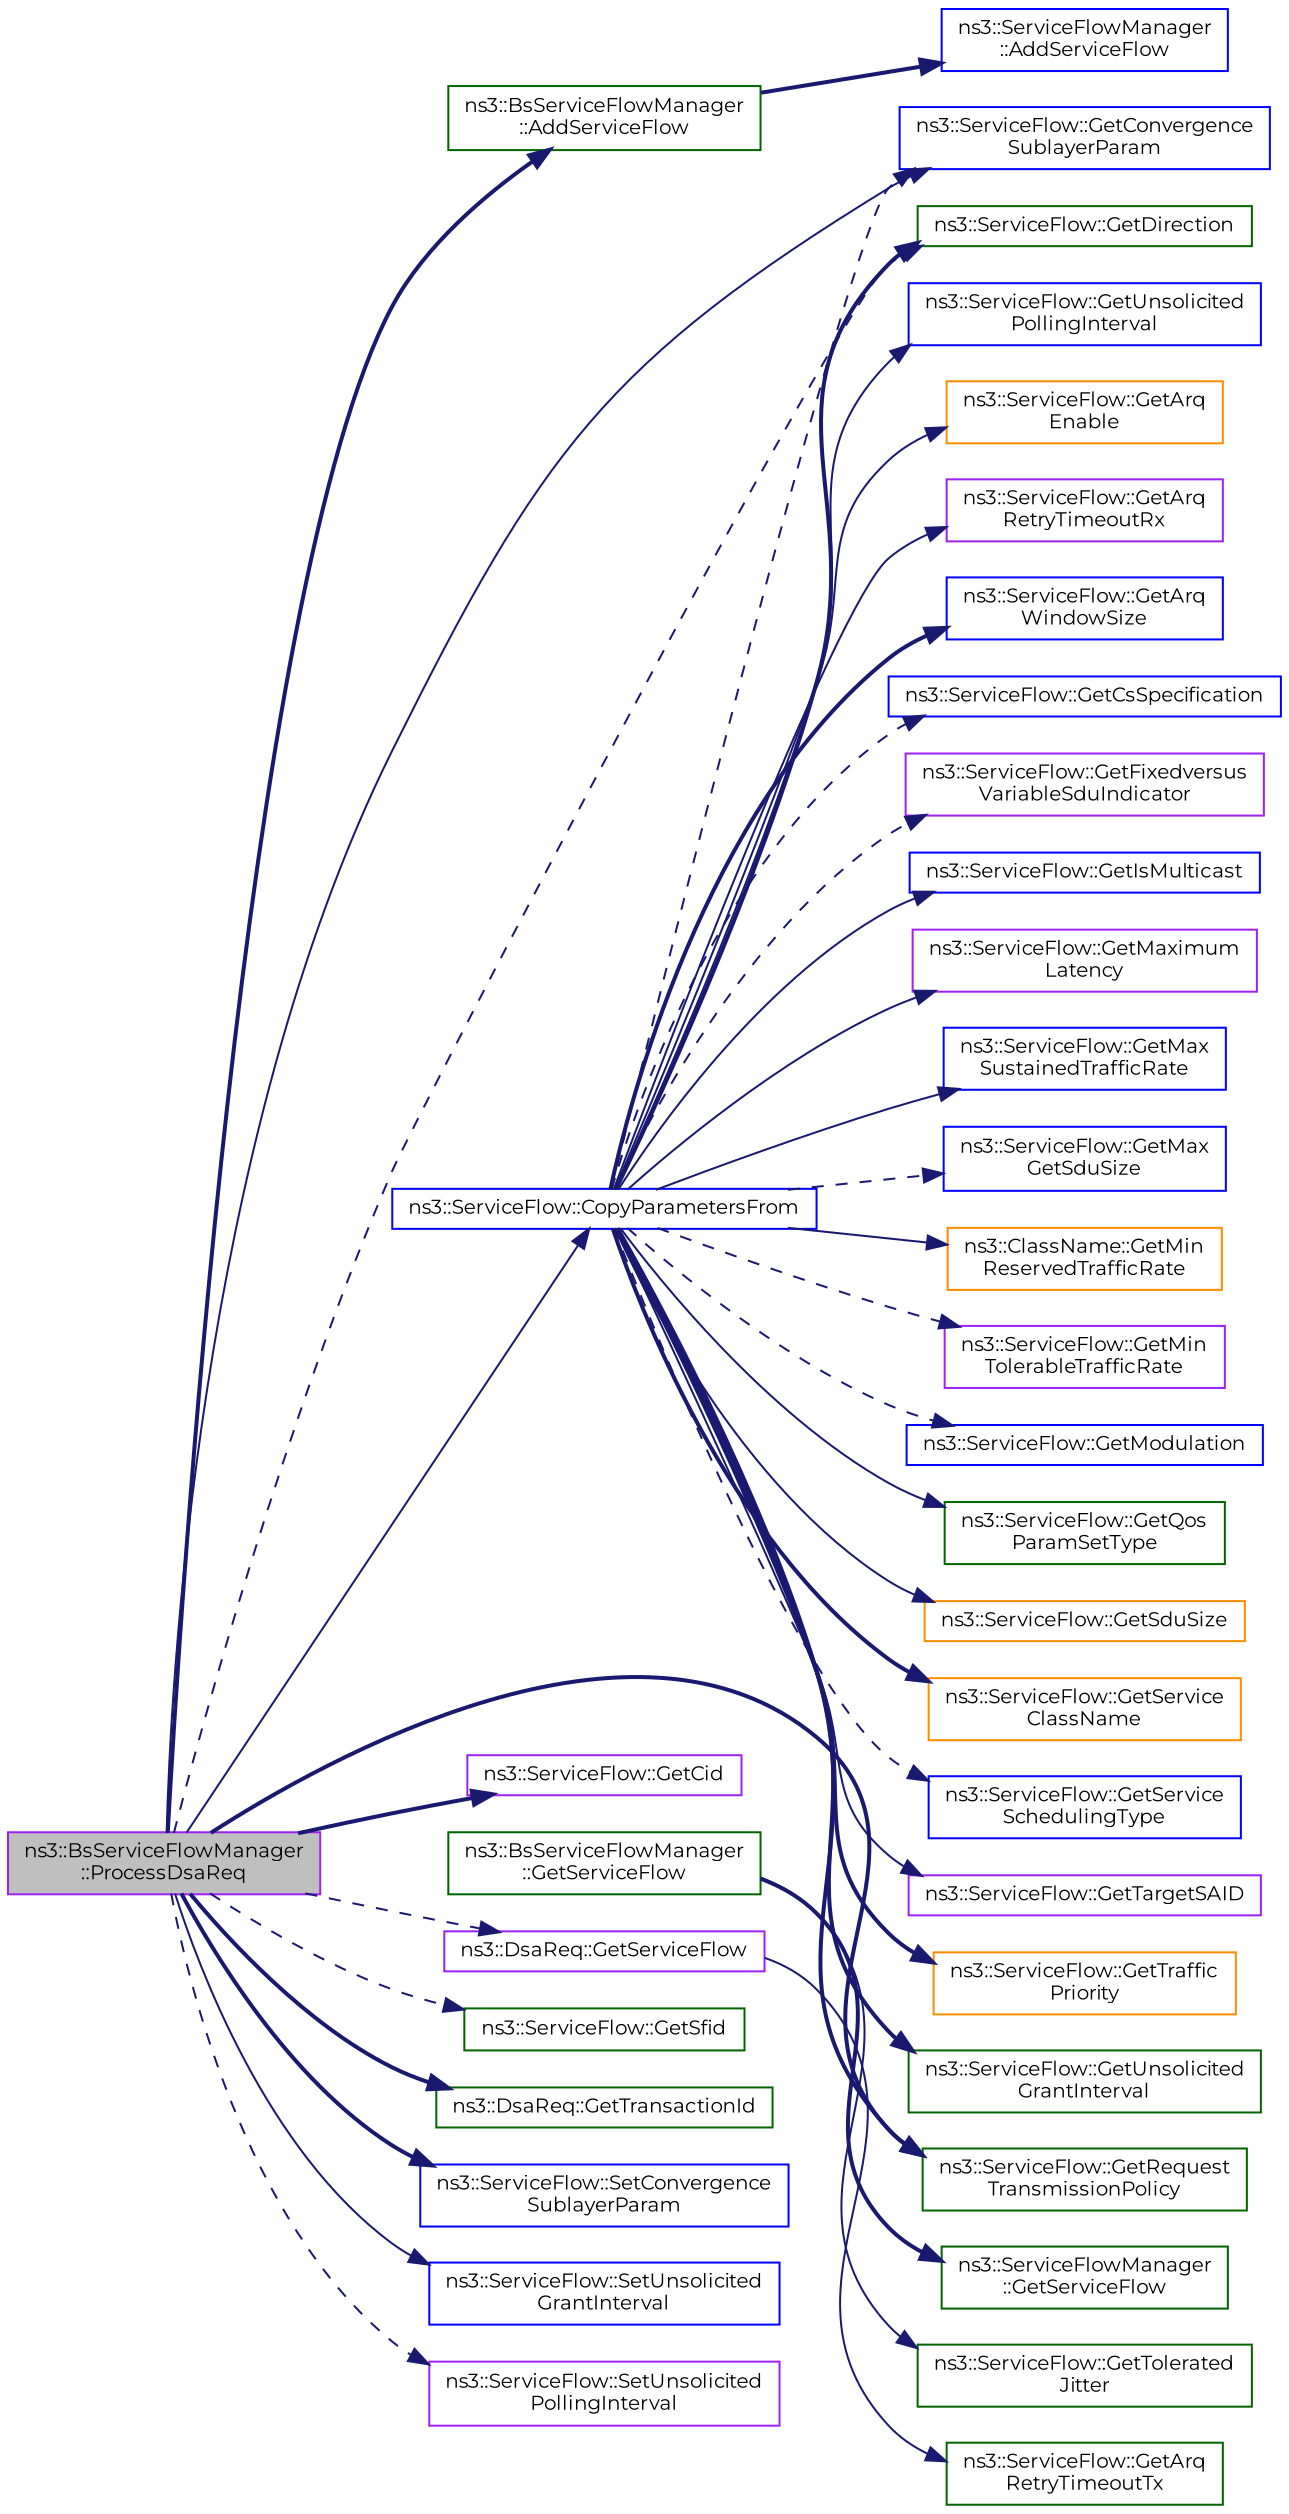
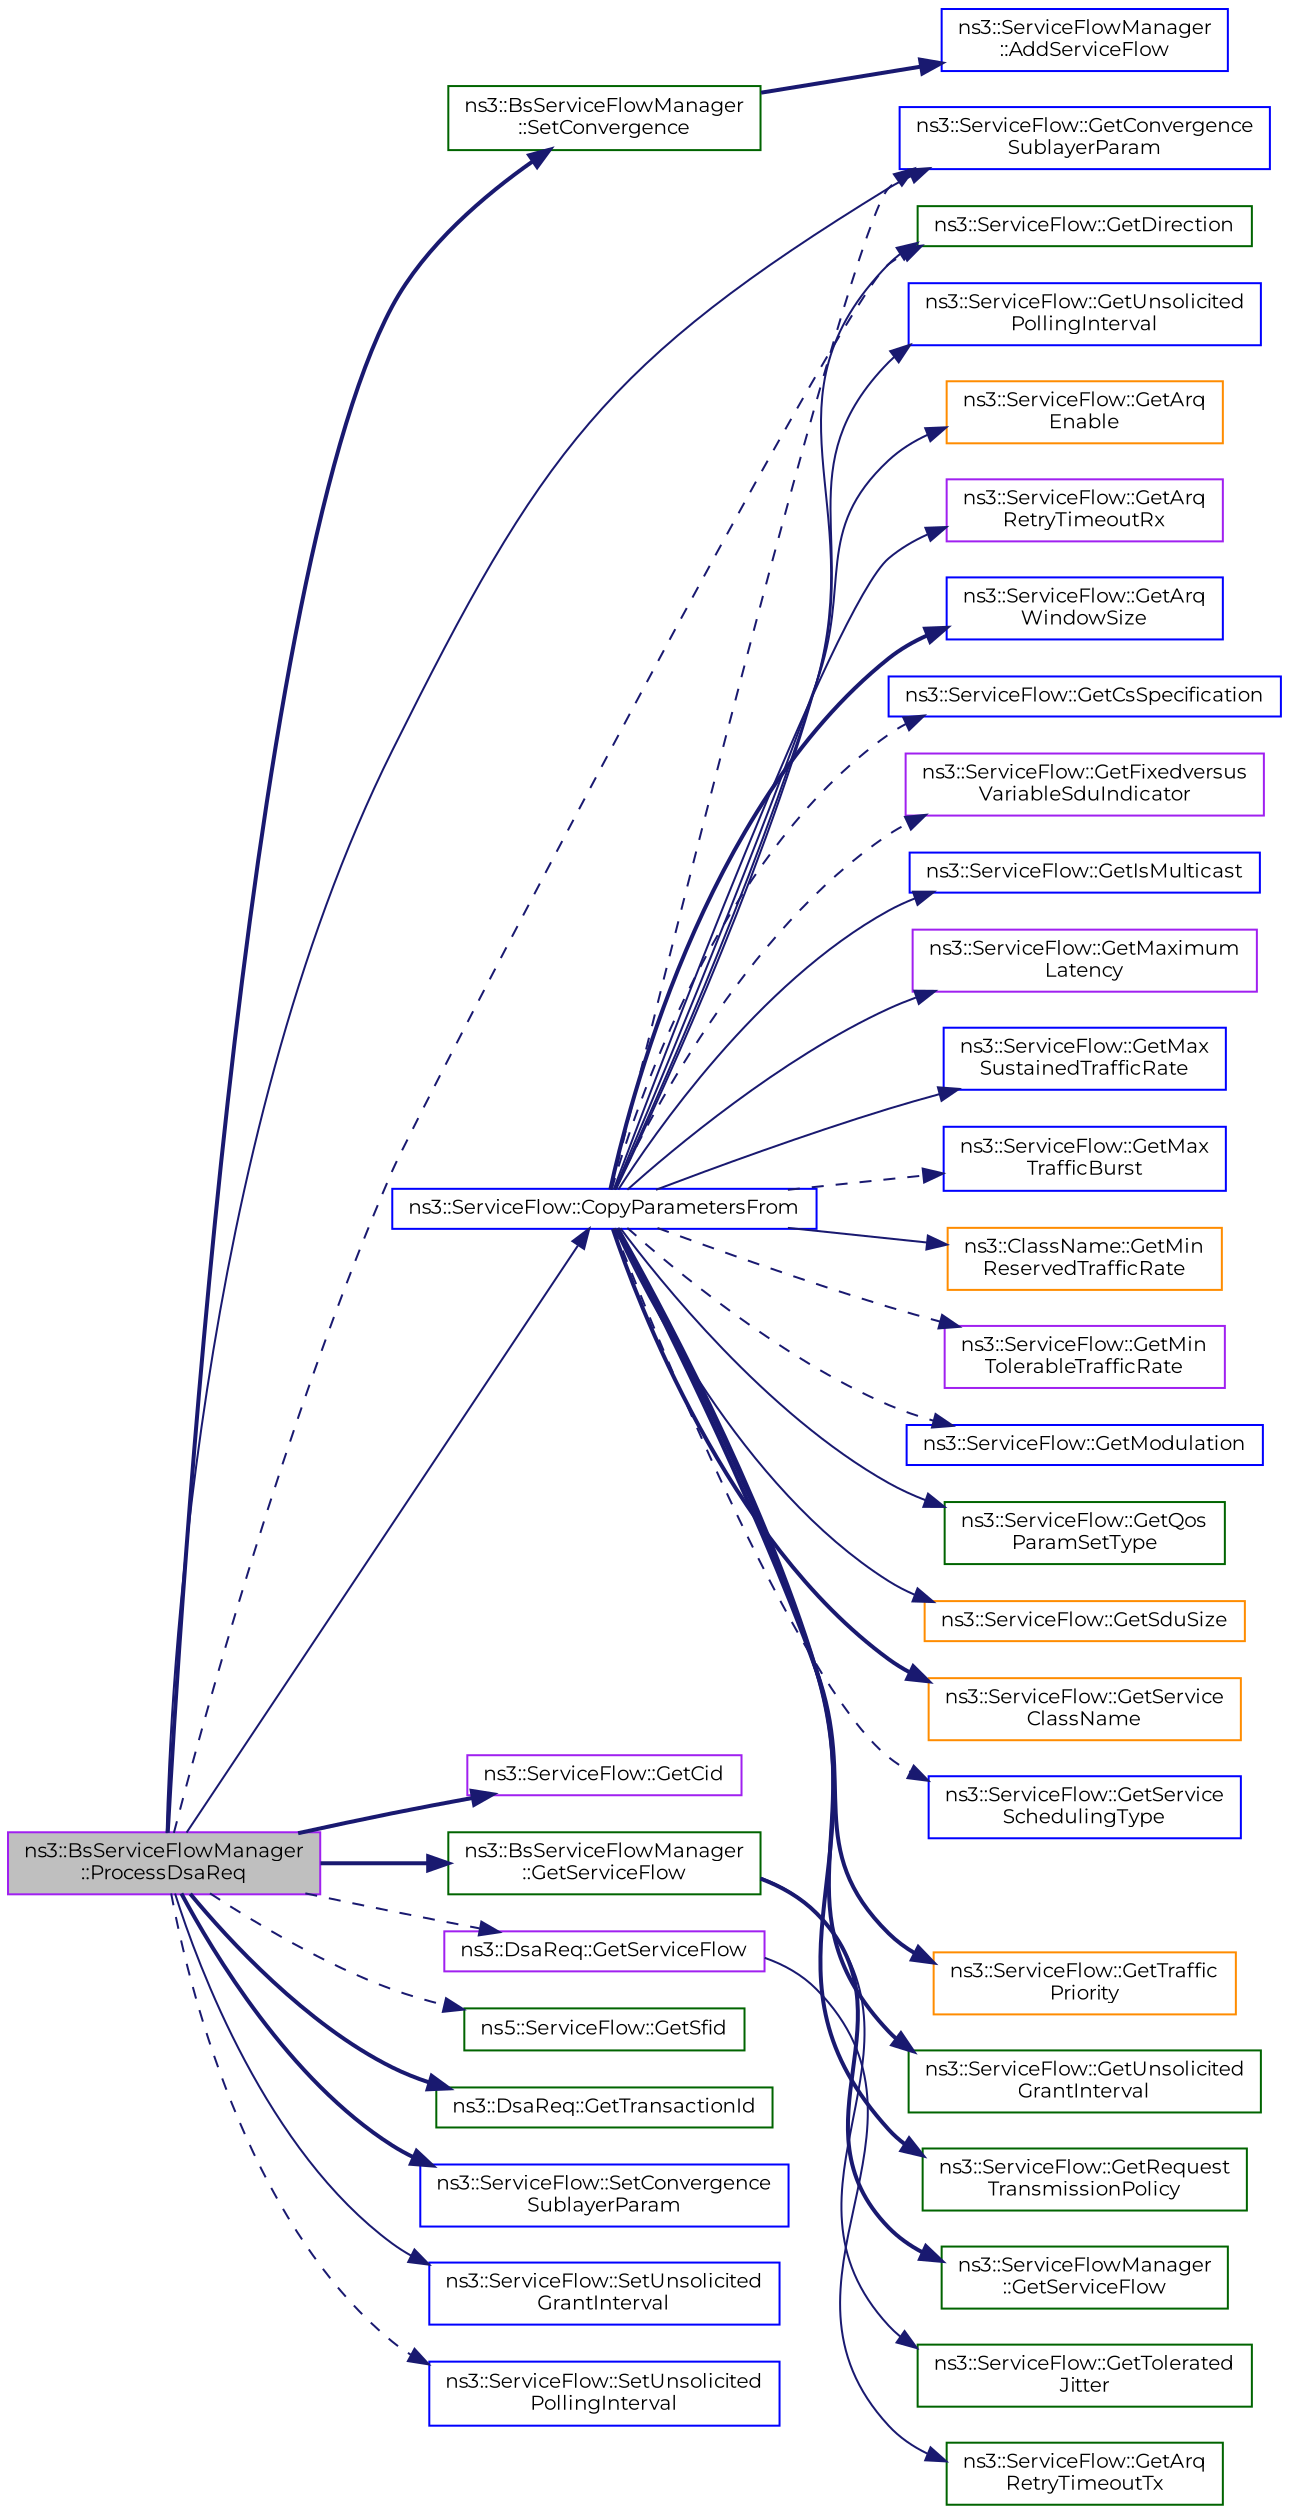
node "ns3::BsServiceFlowManager ::AddServiceFlow": label "ns3::BsServiceFlowManager ::AddServiceFlow" -> "ns3::BsServiceFlowManager ::SetConvergence"
edge "ns3::ServiceFlow::CopyParametersFrom" -> "ns3::ServiceFlow::GetDirection": style bold -> solid
node "ns3::ServiceFlow::GetMax GetSduSize": label "ns3::ServiceFlow::GetMax GetSduSize" -> "ns3::ServiceFlow::GetMax TrafficBurst"
edge "ns3::BsServiceFlowManager ::ProcessDsaReq" -> "ns3::ServiceFlow::GetRequest TransmissionPolicy": now "ns3::BsServiceFlowManager ::ProcessDsaReq" -> "ns3::BsServiceFlowManager ::GetServiceFlow"
node "ns3::ServiceFlow::GetTargetSAID": removed
node "ns3::ServiceFlow::GetSfid": label "ns3::ServiceFlow::GetSfid" -> "ns5::ServiceFlow::GetSfid"
node "ns3::ServiceFlow::SetUnsolicited PollingInterval": color purple -> blue
